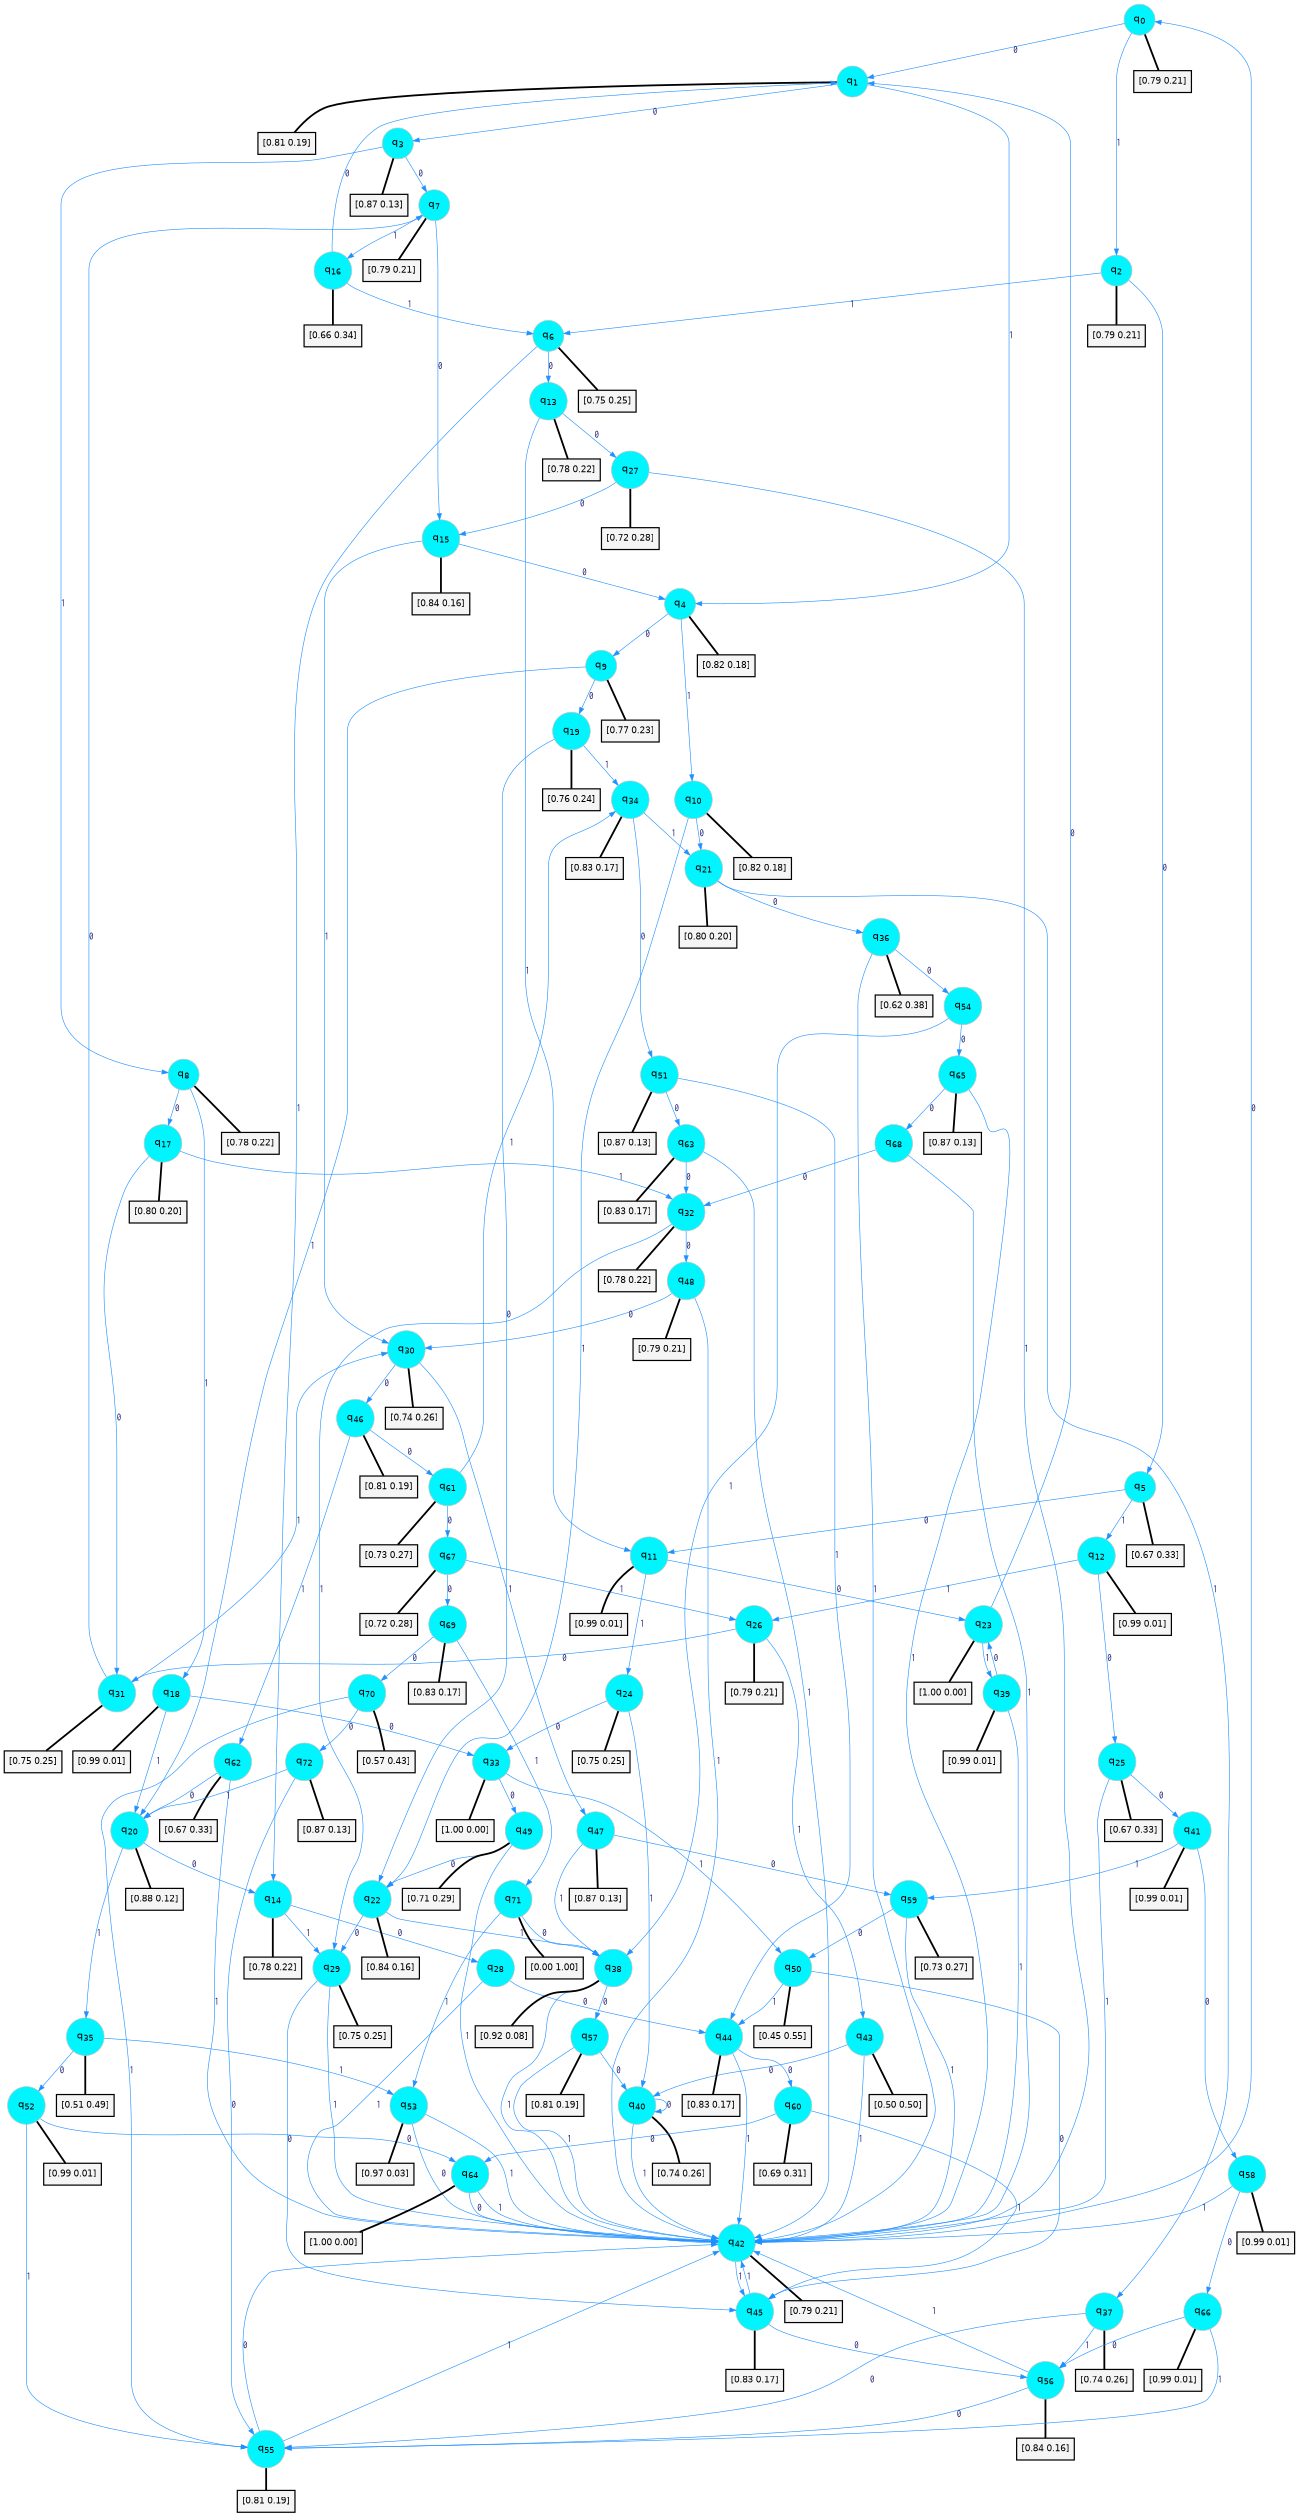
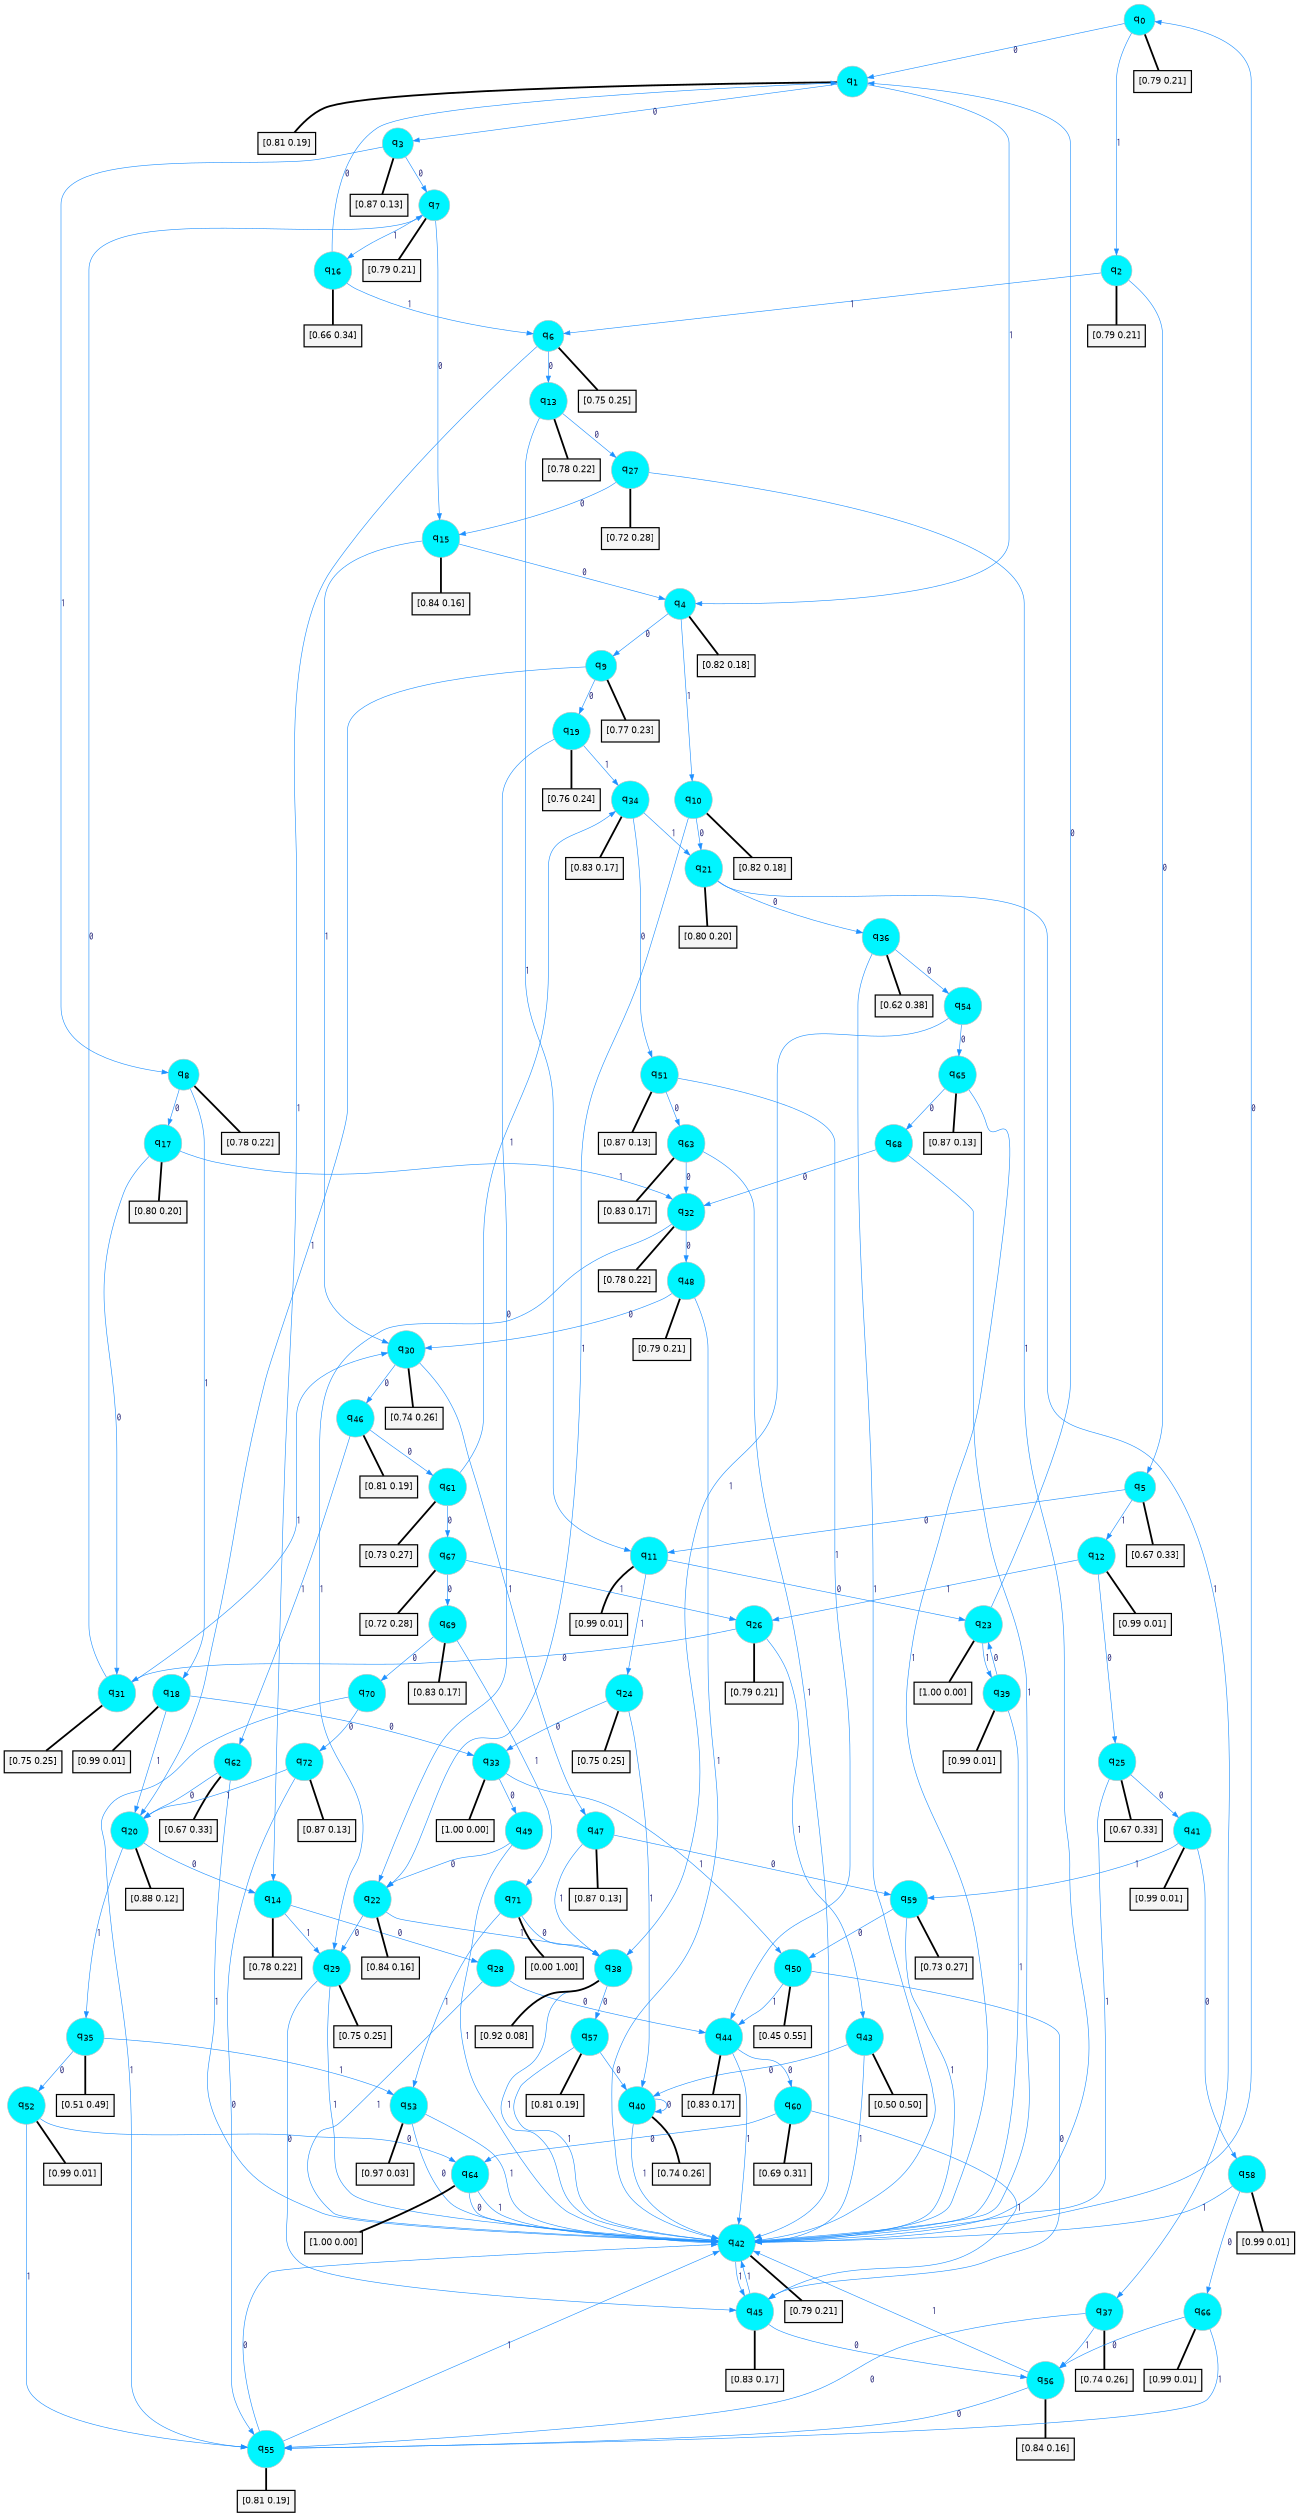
node "[0.57 0.43]": removed
node "[0.71 0.29]": removed
